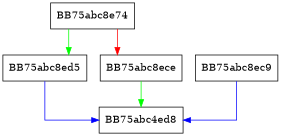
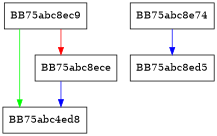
edge "BB75abc8e74" -> "BB75abc8ed5": color green -> blue
edge "BB75abc8e74" -> "BB75abc8ece": now "BB75abc8ec9" -> "BB75abc8ece"
edge "BB75abc8ece" -> "BB75abc4ed8": color green -> blue
edge "BB75abc8ed5" -> "BB75abc4ed8": removed
edge "BB75abc8ec9" -> "BB75abc4ed8": color blue -> green
